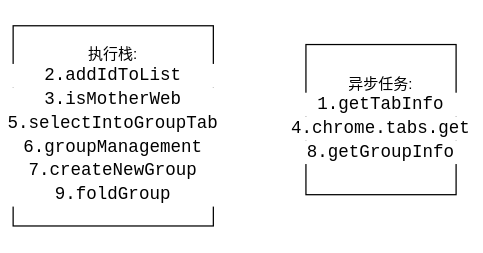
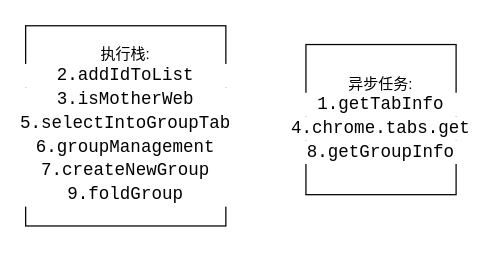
node "执行栈: 2.addIdToList 3.isMotherWeb 5.selectIntoGroupTab 6.groupManagement 7.createNewGroup 9.foldGroup": moved (113, 126) -> (126, 126)
